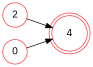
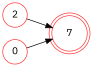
node "4": label "4" -> "7"
